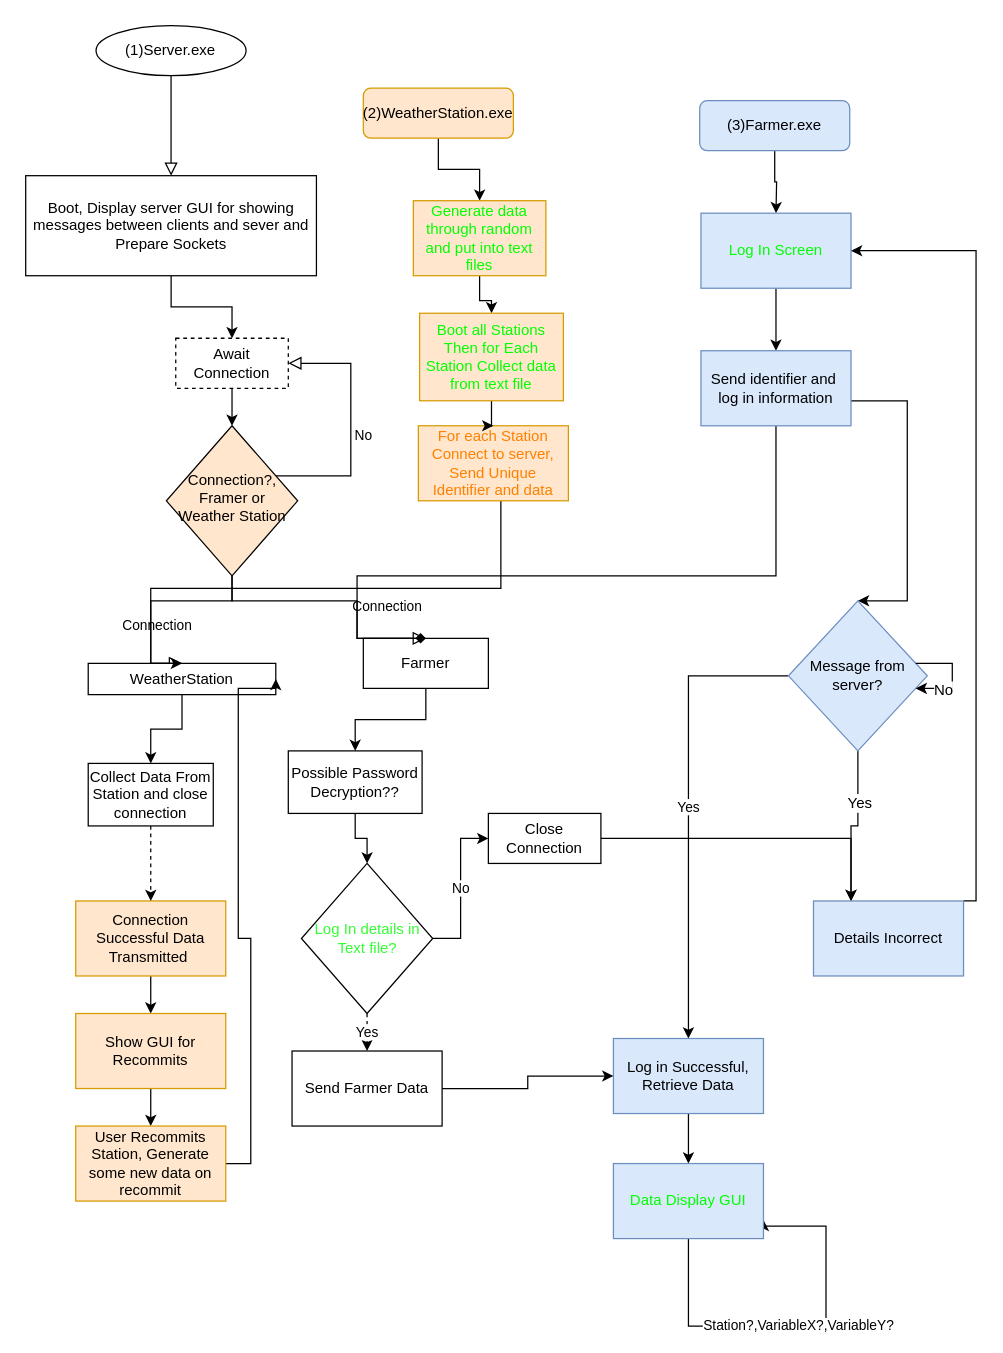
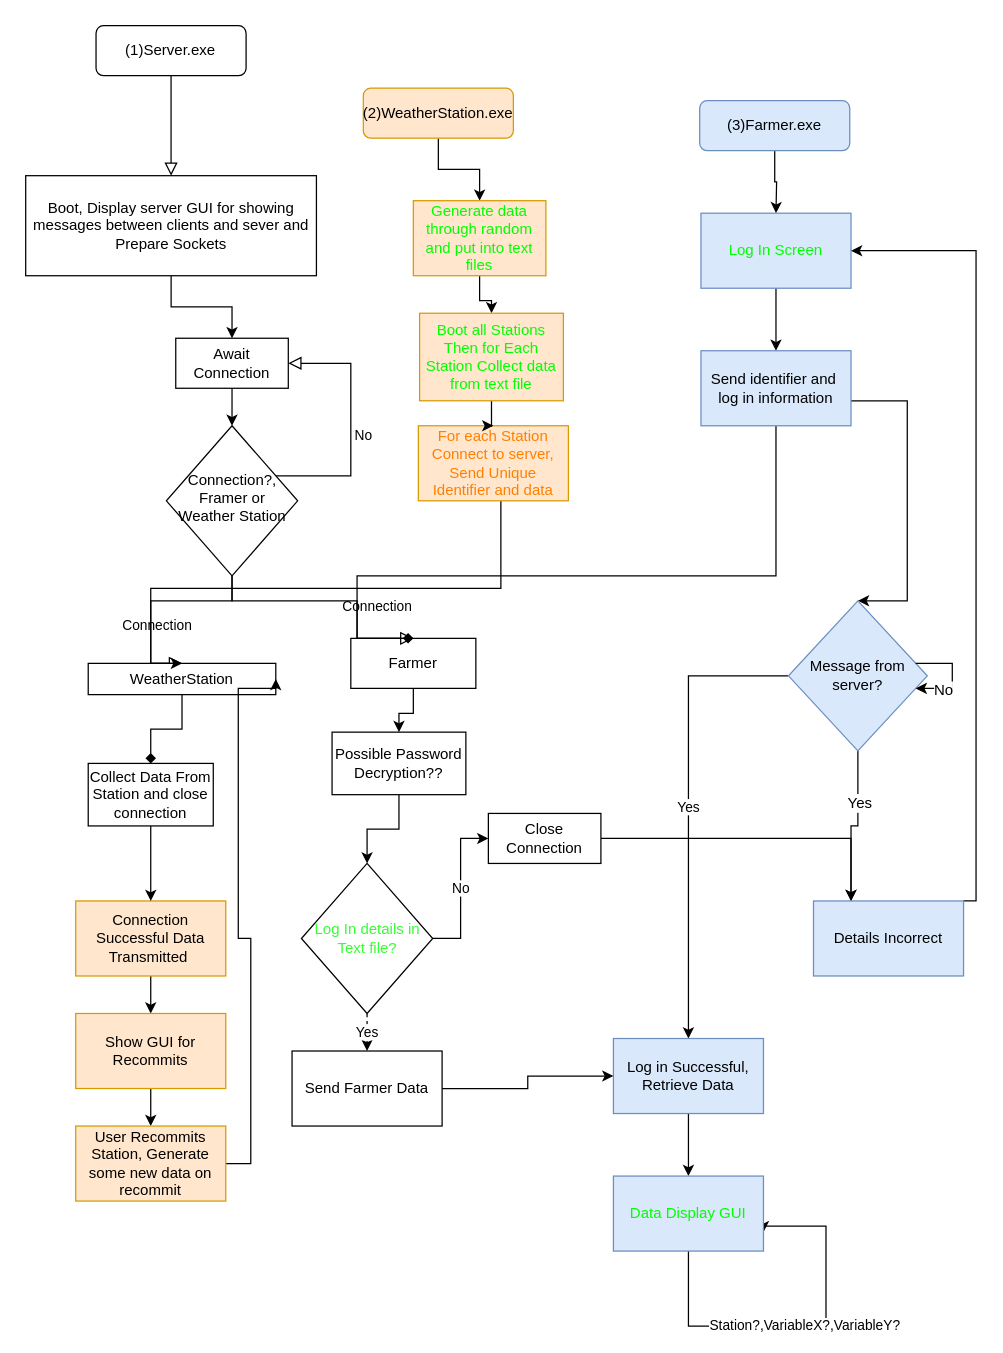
node "(1)Server.exe": shape ellipse -> rounded rectangle
node "Await Connection": style dashed -> solid
node "Connection?, Framer or Weather Station": fillcolor #ffe6cc -> #ffffff
node "Farmer": moved (426, 663) -> (413, 663)
edge "WeatherStation" -> "Collect Data From Station and close connection": arrowhead classic -> diamond
node "Possible Password Decryption??": moved (355, 782) -> (399, 763)
edge "Collect Data From Station and close connection" -> "Connection Successful Data Transmitted": style dashed -> solid
node "Data Display GUI": moved (688, 1201) -> (688, 1213)
